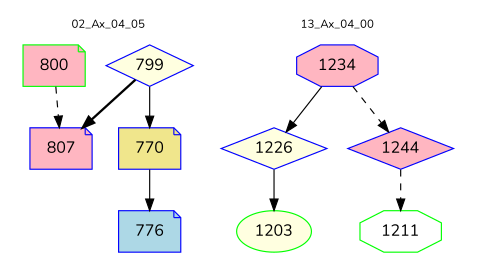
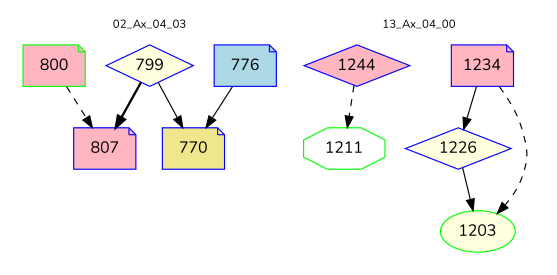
cluster "02_Ax_04_05": label "02_Ax_04_05" -> "02_Ax_04_03"
node "1234": shape octagon -> note
edge "1234" -> "1244": now "1234" -> "1203"
edge "770" -> "776": reversed
